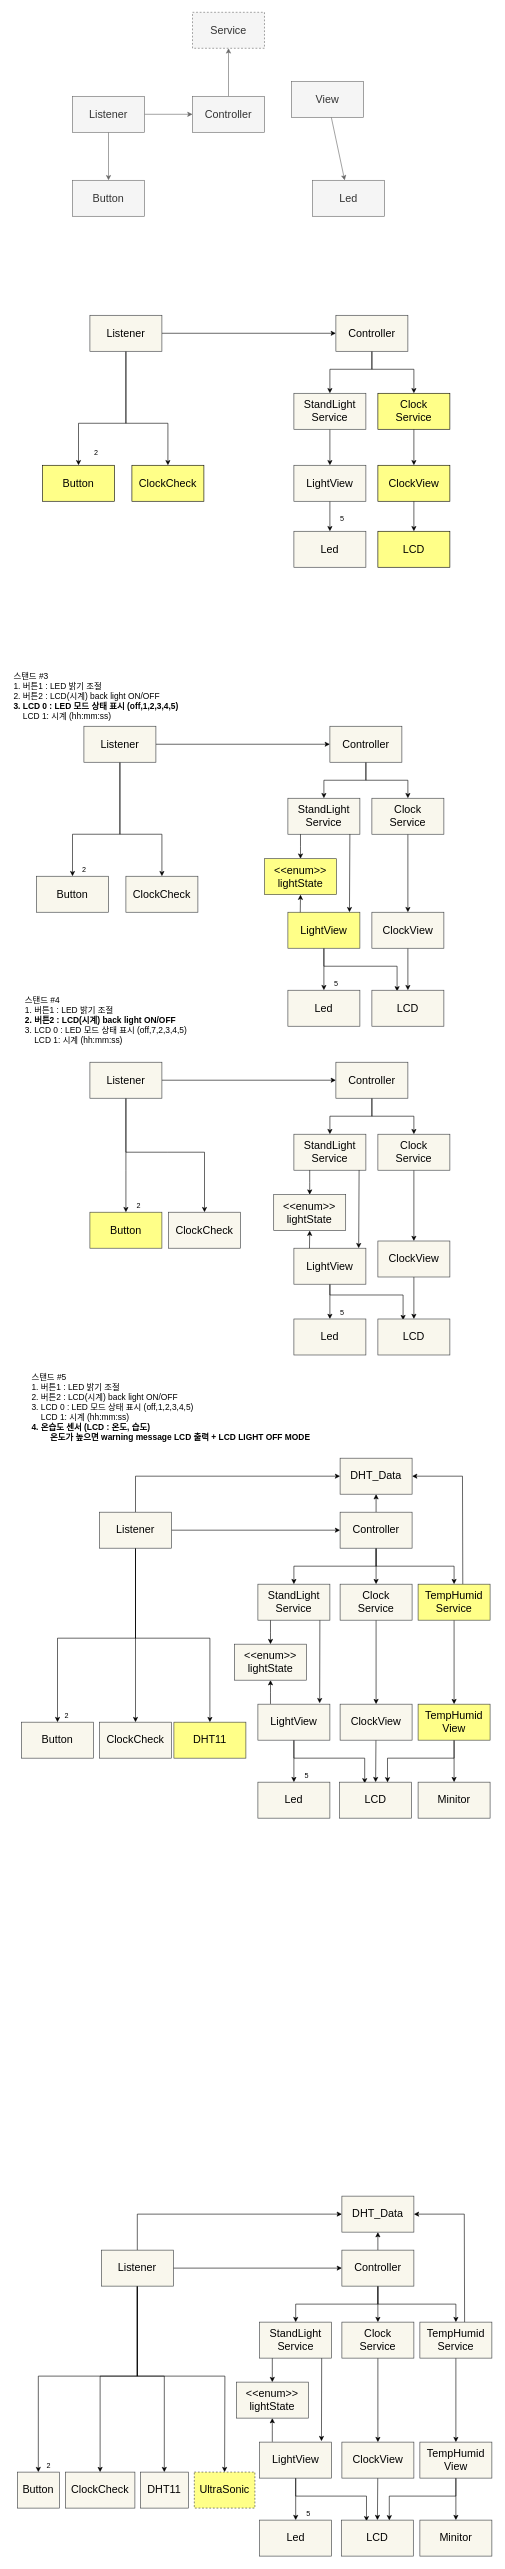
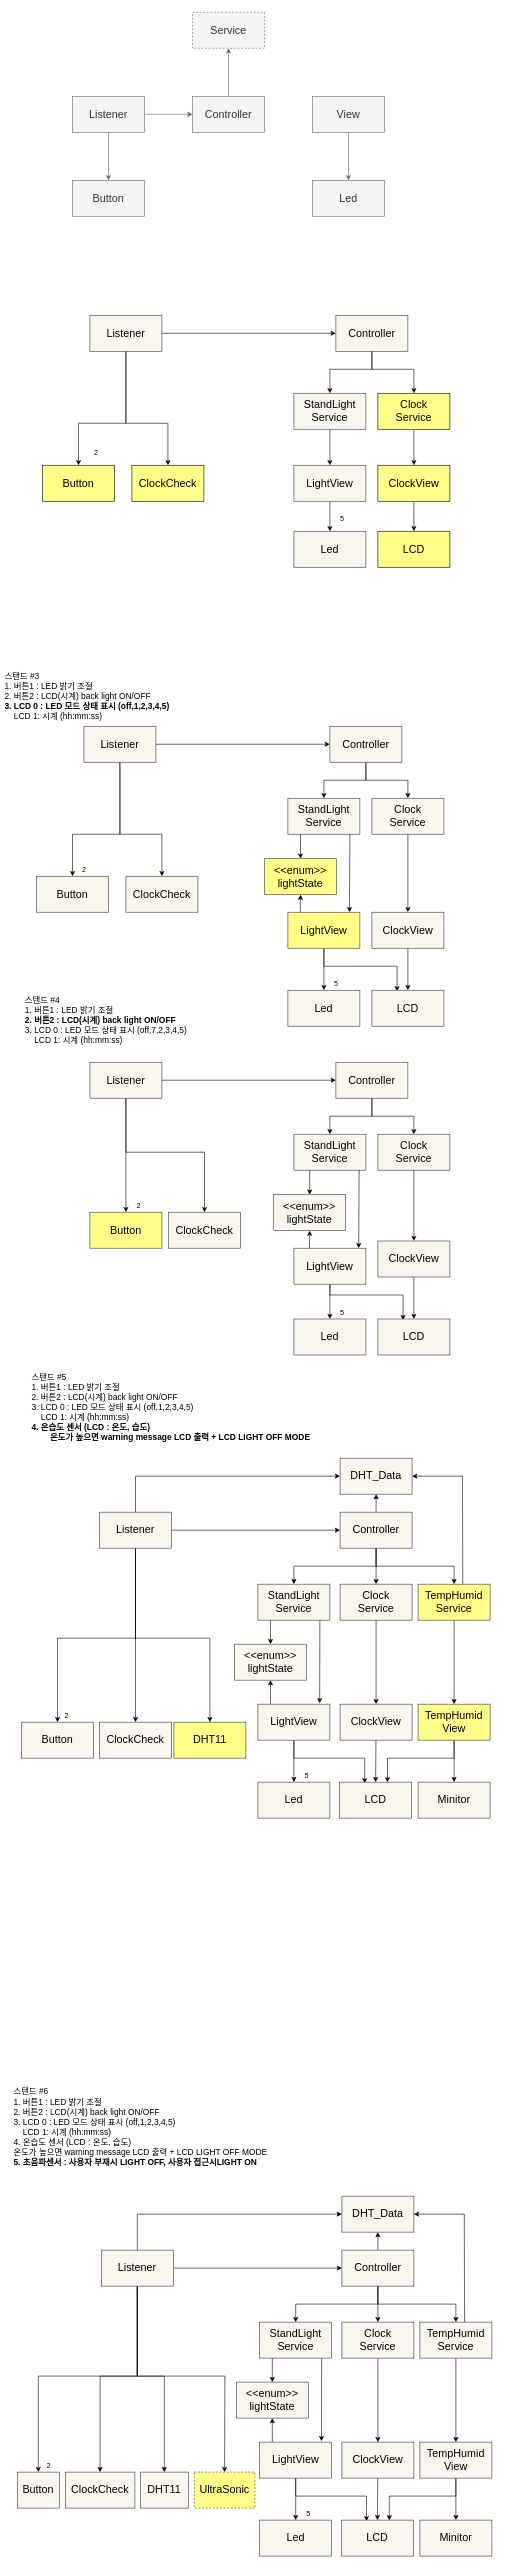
node "View": moved (327, 99) -> (348, 114)
node "스탠드 #3 1. 버튼1 : LED 밝기 조절 2. 버튼2 : LCD(시계) back light ON/OFF 3. LCD 0 : LED 모드 상태 표시 (off,1,2,3,4,5) LCD 1: 시계 (hh:mm:ss)": moved (102, 696) -> (93, 696)
node "스탠드 #6 1. 버튼1 : LED 밝기 조절 2. 버튼2 : LCD(시계) back light ON/OFF 3. LCD 0 : LED 모드 상태 표시 (off,1,2,3,4,5) LCD 1: 시계 (hh:mm:ss) 4. 온습도 센서 (LCD : 온도, 습도) 온도가 높으면 warning message LCD 출력 + LCD LIGHT OFF MODE 5. 초음파센서 : 사용자 부재시 LIGHT OFF, 사용자 접근시LIGHT ON": added
